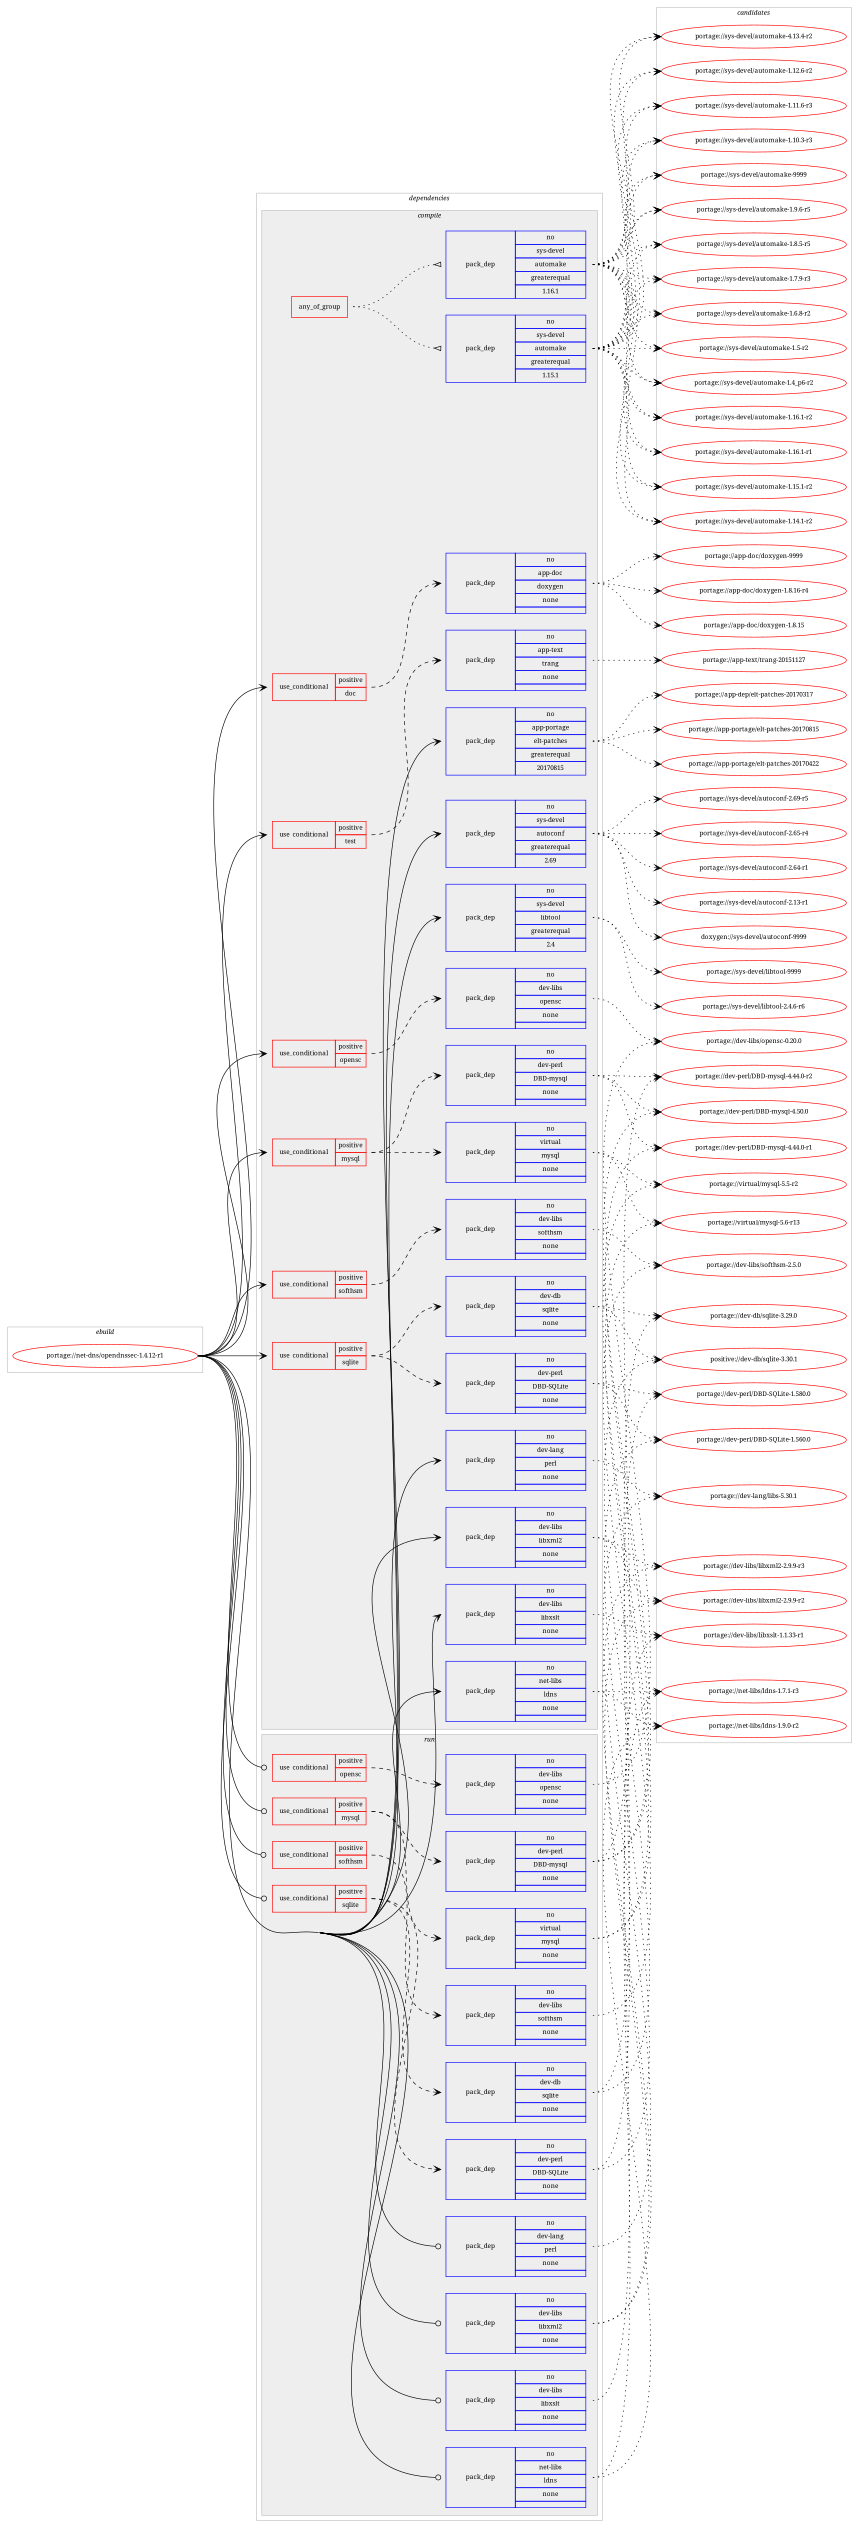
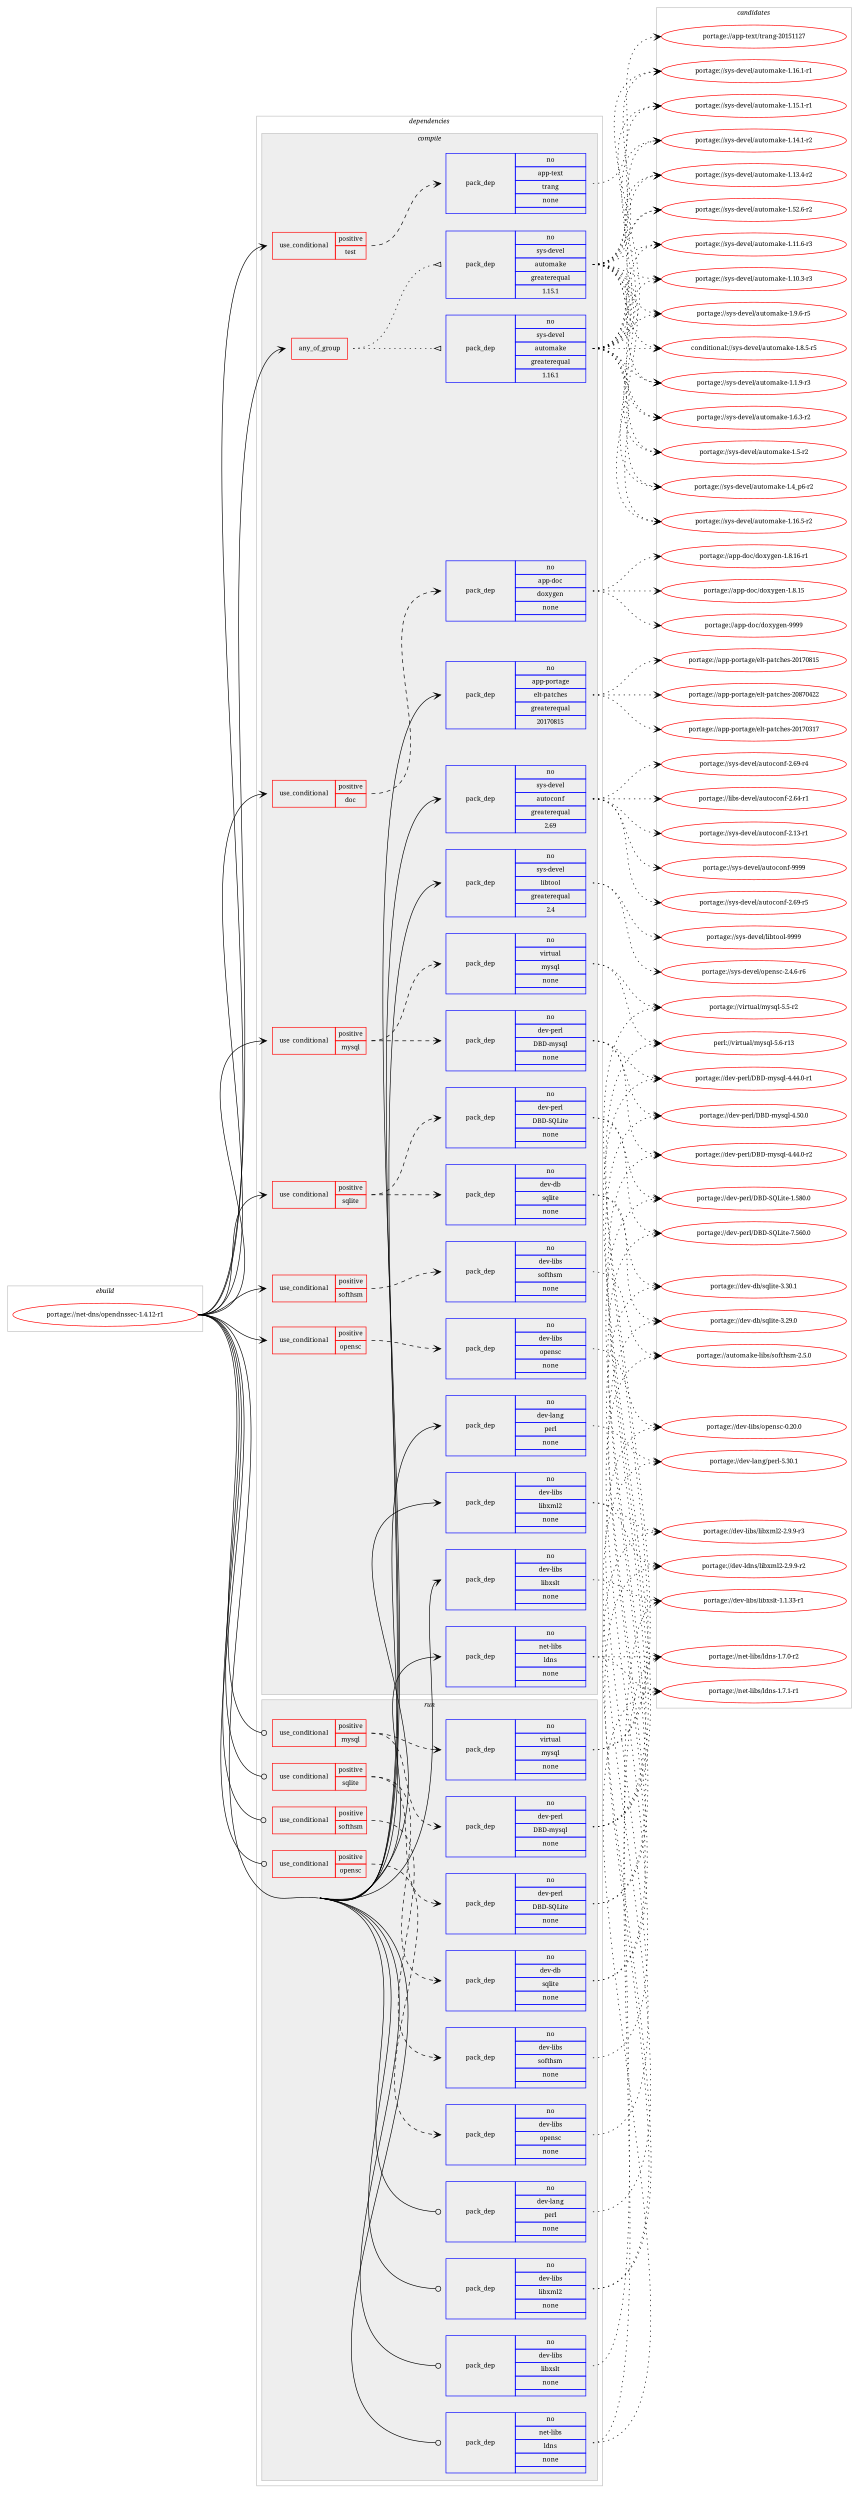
node "portage://sys-devel/automake-4.13.4-r2": label "portage://sys-devel/automake-4.13.4-r2" -> "portage://sys-devel/automake-1.13.4-r2"
node "portage://sys-devel/automake-1.12.6-r2": label "portage://sys-devel/automake-1.12.6-r2" -> "portage://sys-devel/automake-1.52.6-r2"
node "portage://sys-devel/automake-9999": removed
node "portage://sys-devel/automake-1.8.5-r5": label "portage://sys-devel/automake-1.8.5-r5" -> "conditional://sys-devel/automake-1.8.5-r5"
node "portage://sys-devel/automake-1.7.9-r3": label "portage://sys-devel/automake-1.7.9-r3" -> "portage://sys-devel/automake-1.1.9-r3"
node "portage://sys-devel/automake-1.6.8-r2": label "portage://sys-devel/automake-1.6.8-r2" -> "portage://sys-devel/automake-1.6.3-r2"
node "portage://sys-devel/automake-1.16.1-r2": label "portage://sys-devel/automake-1.16.1-r2" -> "portage://sys-devel/automake-1.16.5-r2"
node "portage://sys-devel/automake-1.15.1-r2": label "portage://sys-devel/automake-1.15.1-r2" -> "portage://sys-devel/automake-1.15.1-r1"
node "portage://app-doc/doxygen-1.8.16-r4": label "portage://app-doc/doxygen-1.8.16-r4" -> "portage://app-doc/doxygen-1.8.16-r1"
node "portage://app-dep/elt-patches-20170317": label "portage://app-dep/elt-patches-20170317" -> "portage://app-portage/elt-patches-20170317"
node "portage://app-portage/elt-patches-20170422": label "portage://app-portage/elt-patches-20170422" -> "portage://app-portage/elt-patches-20870422"
edge "portage://net-dns/opendnssec-1.4.12-r1" -> "any_of_group": added
node "portage://sys-devel/autoconf-2.65-r4": label "portage://sys-devel/autoconf-2.65-r4" -> "portage://sys-devel/autoconf-2.69-r4"
node "portage://sys-devel/autoconf-2.64-r1": label "portage://sys-devel/autoconf-2.64-r1" -> "portage://libs-devel/autoconf-2.64-r1"
node "doxygen://sys-devel/autoconf-9999": label "doxygen://sys-devel/autoconf-9999" -> "portage://sys-devel/autoconf-9999"
node "portage://sys-devel/libtool-2.4.6-r6": label "portage://sys-devel/libtool-2.4.6-r6" -> "portage://sys-devel/opensc-2.4.6-r6"
node "portage://virtual/mysql-5.6-r13": label "portage://virtual/mysql-5.6-r13" -> "perl://virtual/mysql-5.6-r13"
node "portage://dev-libs/softhsm-2.5.0": label "portage://dev-libs/softhsm-2.5.0" -> "portage://automake-libs/softhsm-2.5.0"
node "positive://dev-db/sqlite-3.30.1": label "positive://dev-db/sqlite-3.30.1" -> "portage://dev-db/sqlite-3.30.1"
node "portage://dev-perl/DBD-SQLite-1.560.0": label "portage://dev-perl/DBD-SQLite-1.560.0" -> "portage://dev-perl/DBD-SQLite-7.560.0"
node "portage://dev-lang/libs-5.30.1": label "portage://dev-lang/libs-5.30.1" -> "portage://dev-lang/perl-5.30.1"
node "portage://dev-libs/libxml2-2.9.9-r2": label "portage://dev-libs/libxml2-2.9.9-r2" -> "portage://dev-ldns/libxml2-2.9.9-r2"
node "portage://net-libs/ldns-1.7.1-r3": label "portage://net-libs/ldns-1.7.1-r3" -> "portage://net-libs/ldns-1.7.1-r1"
node "portage://net-libs/ldns-1.9.0-r2": label "portage://net-libs/ldns-1.9.0-r2" -> "portage://net-libs/ldns-1.7.0-r2"
